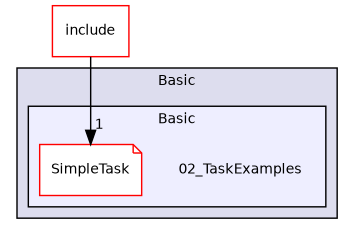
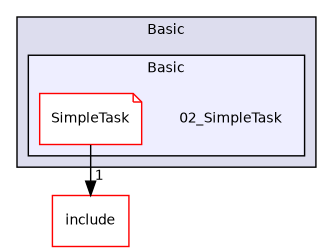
edge "include" -> "SimpleTask": reversed
node "02_TaskExamples": label "02_TaskExamples" -> "02_SimpleTask"
